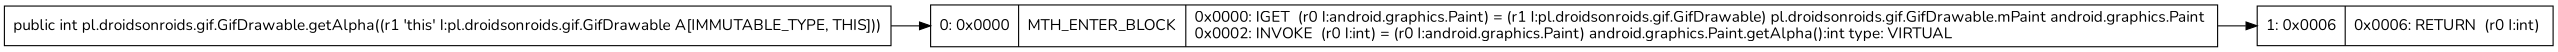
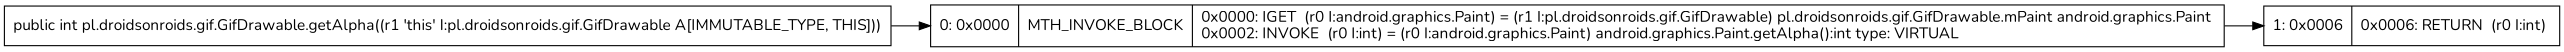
node "0: 0x0000": text "MTH_ENTER_BLOCK" -> "MTH_INVOKE_BLOCK"
